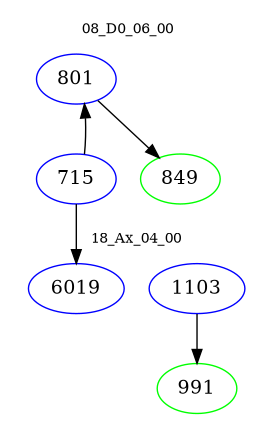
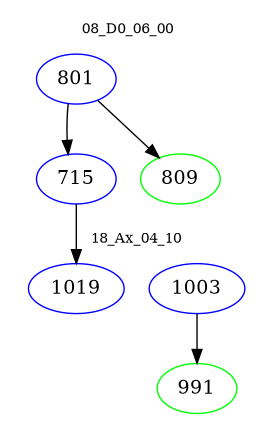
edge "715" -> "801": reversed
node "849": label "849" -> "809"
cluster "18_Ax_04_00": label "18_Ax_04_00" -> "18_Ax_04_10"
node "6019": label "6019" -> "1019"
node "1103": label "1103" -> "1003"
